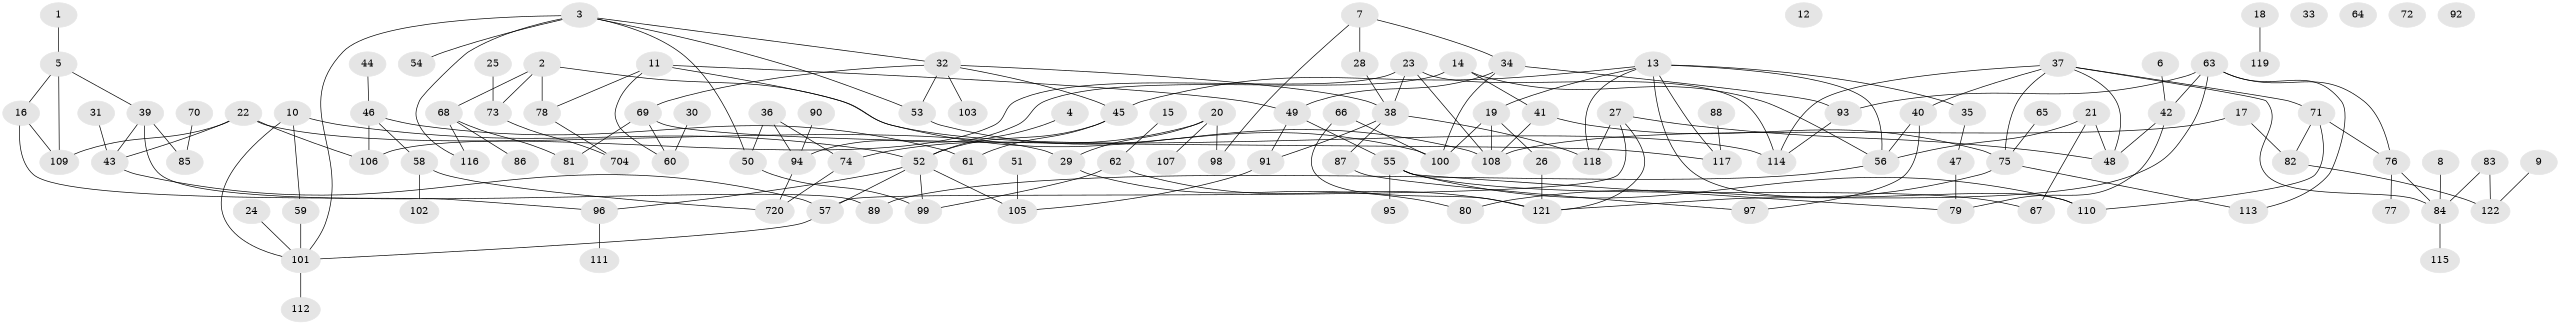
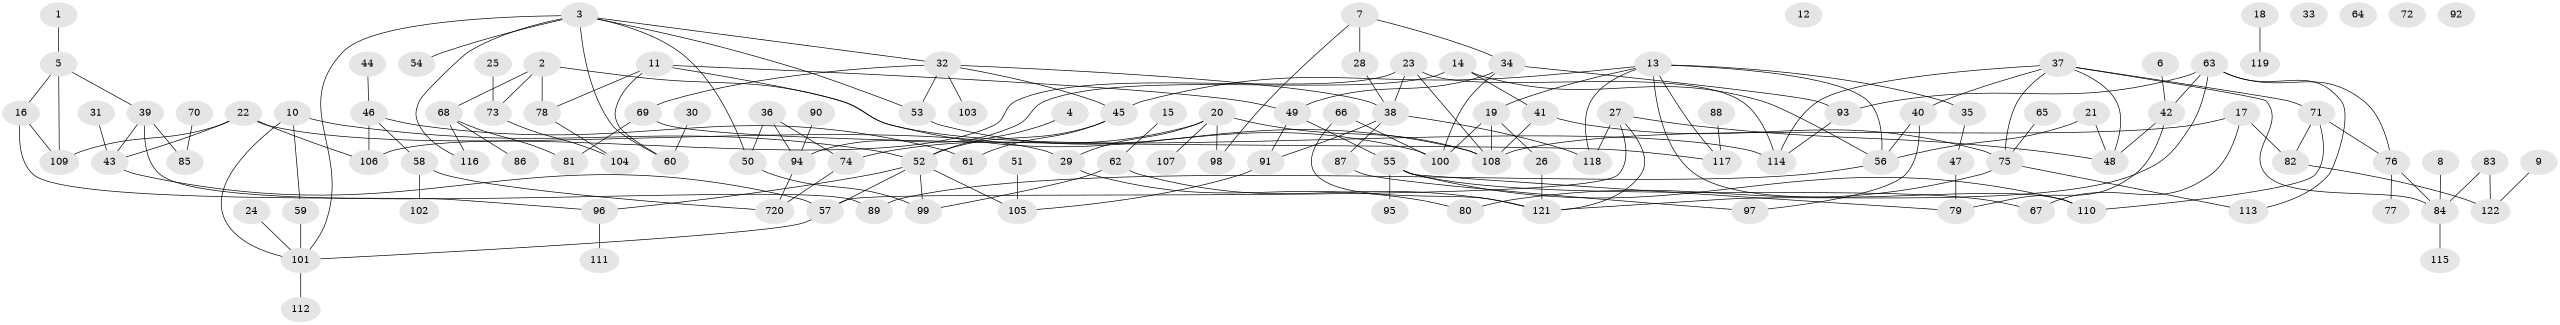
edge "20" -- "108": added
edge "69" -- "60": now "3" -- "60"
node "704": label "704" -> "104"
edge "21" -- "67": now "17" -- "67"
